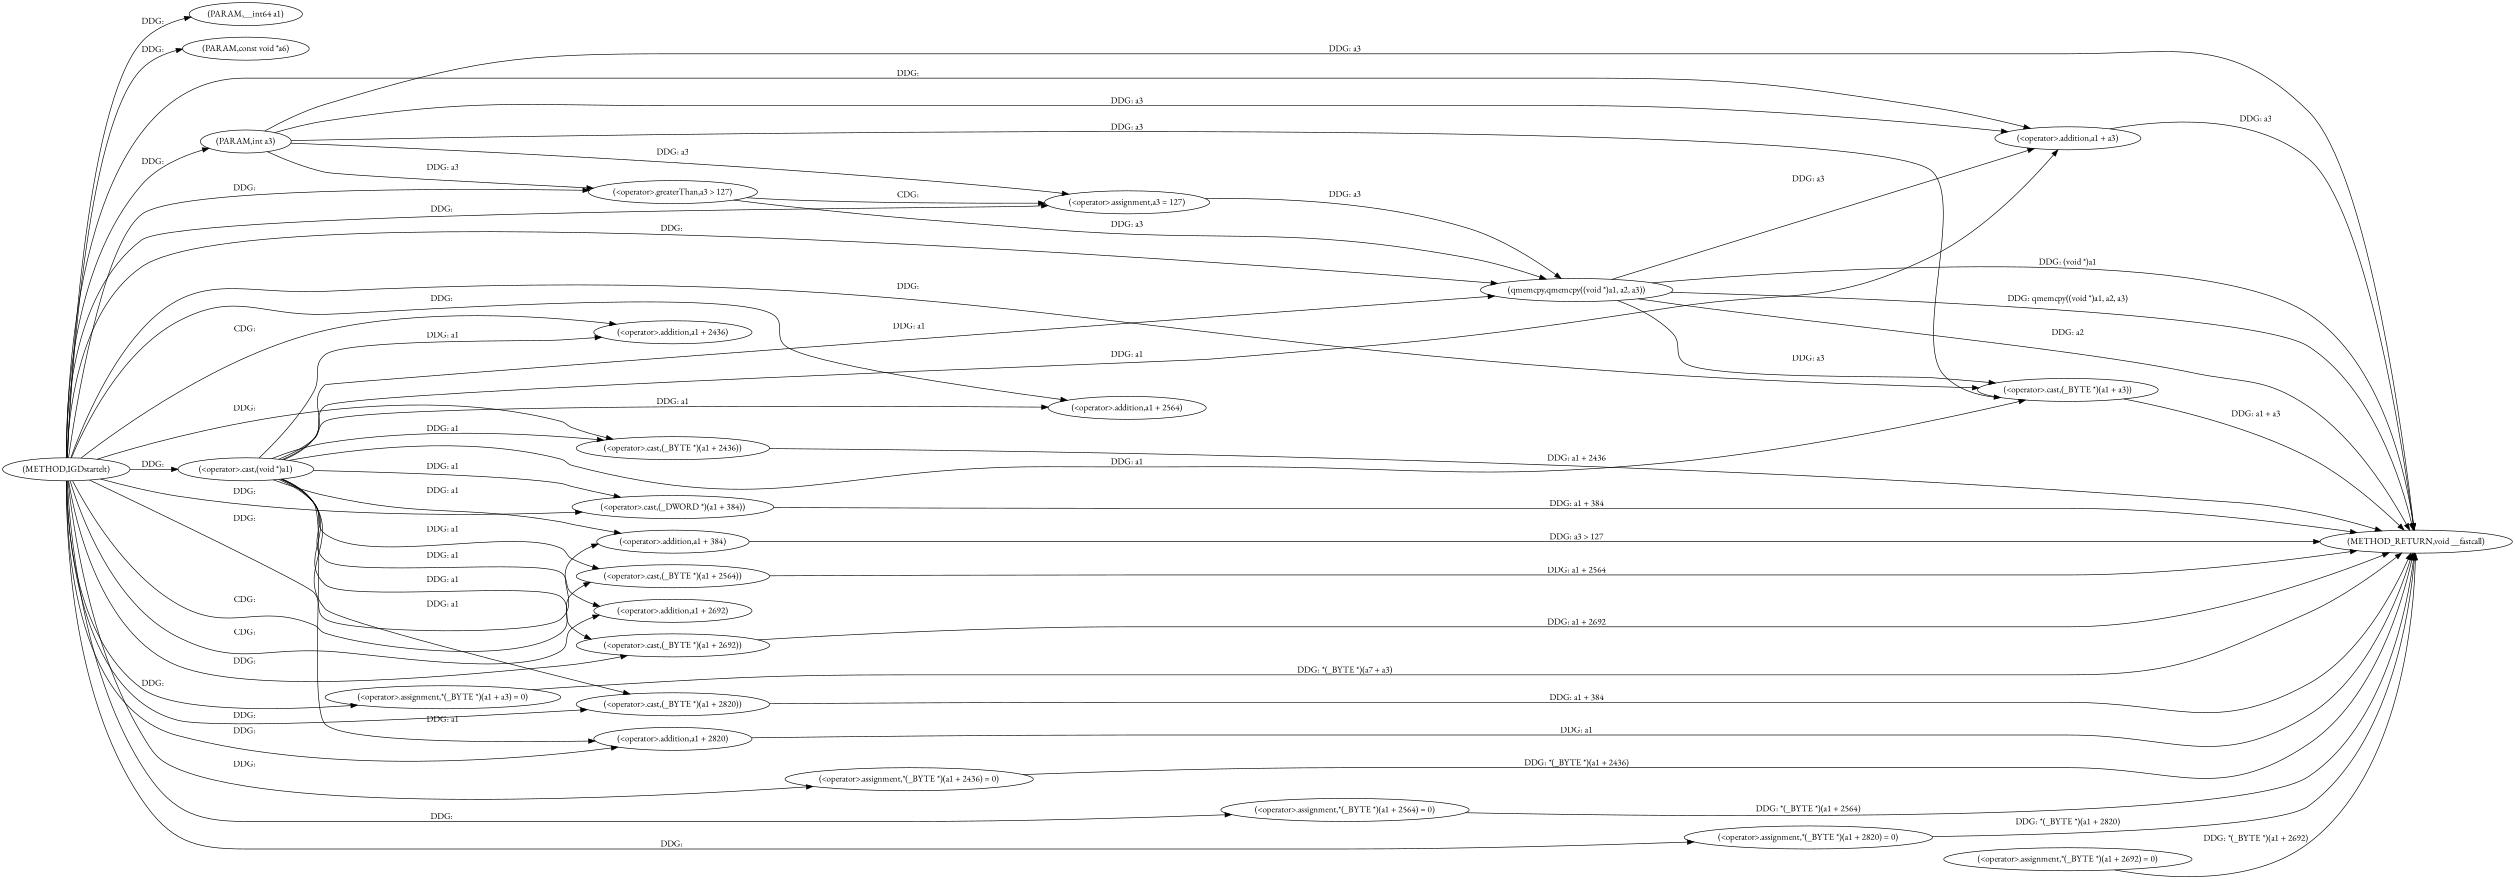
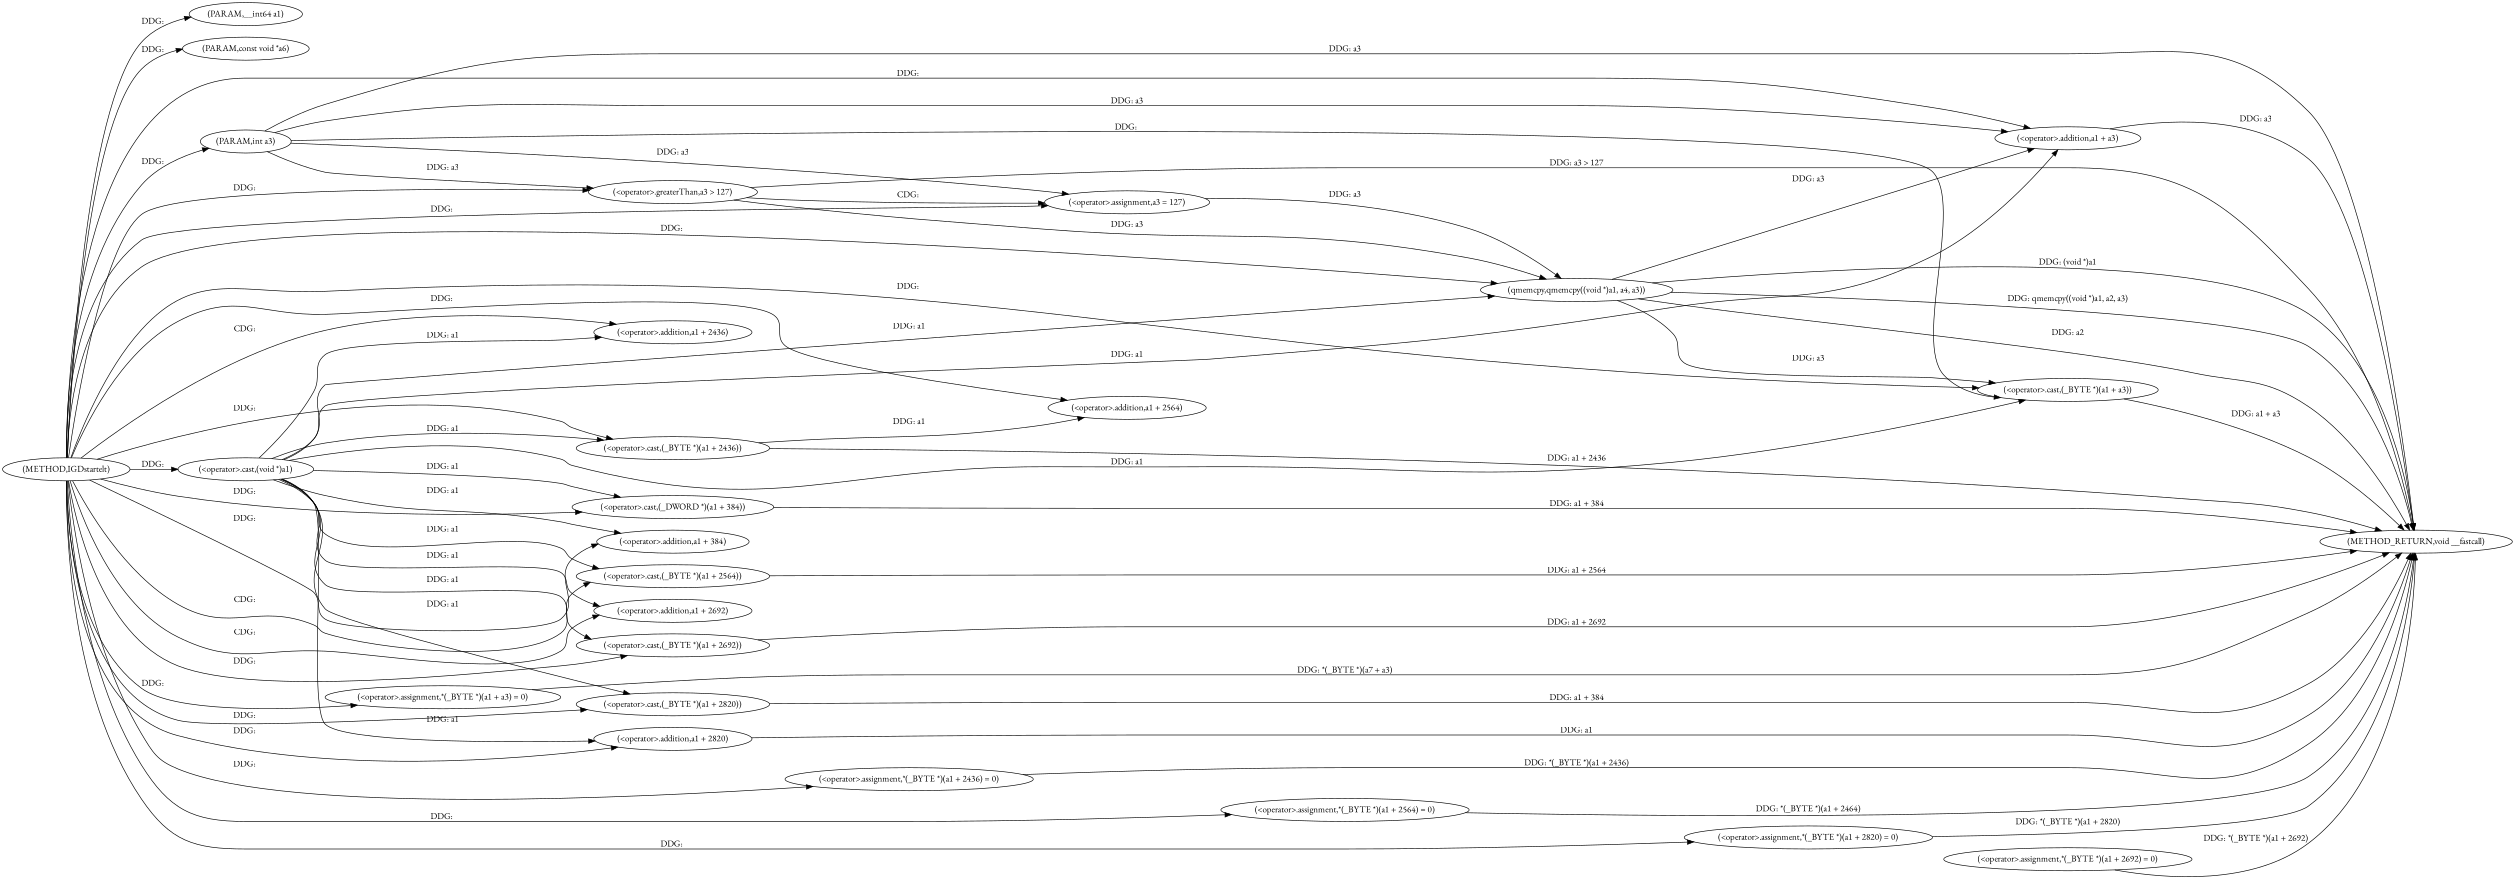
edge "(PARAM,int a3)" -> "(<operator>.cast,(_BYTE *)(a1 + a3))": label "DDG: a3" -> "DDG: "
node "(qmemcpy,qmemcpy((void *)a1, a2, a3))": label "(qmemcpy,qmemcpy((void *)a1, a2, a3))" -> "(qmemcpy,qmemcpy((void *)a1, a4, a3))"
edge "(<operator>.cast,(void *)a1)" -> "(<operator>.addition,a1 + 2564)": now "(<operator>.cast,(_BYTE *)(a1 + 2436))" -> "(<operator>.addition,a1 + 2564)"
edge "(<operator>.addition,a1 + 384)" -> "(METHOD_RETURN,void __fastcall)": now "(<operator>.greaterThan,a3 > 127)" -> "(METHOD_RETURN,void __fastcall)"
edge "(<operator>.assignment,*(_BYTE *)(a1 + 2564) = 0)" -> "(METHOD_RETURN,void __fastcall)": label "DDG: *(_BYTE *)(a1 + 2564)" -> "DDG: *(_BYTE *)(a1 + 2464)"
